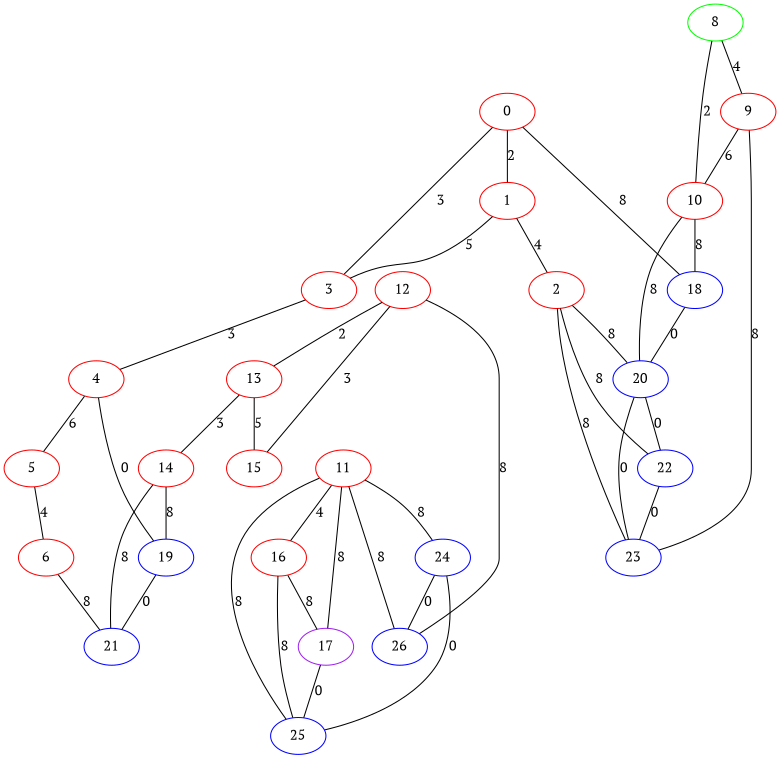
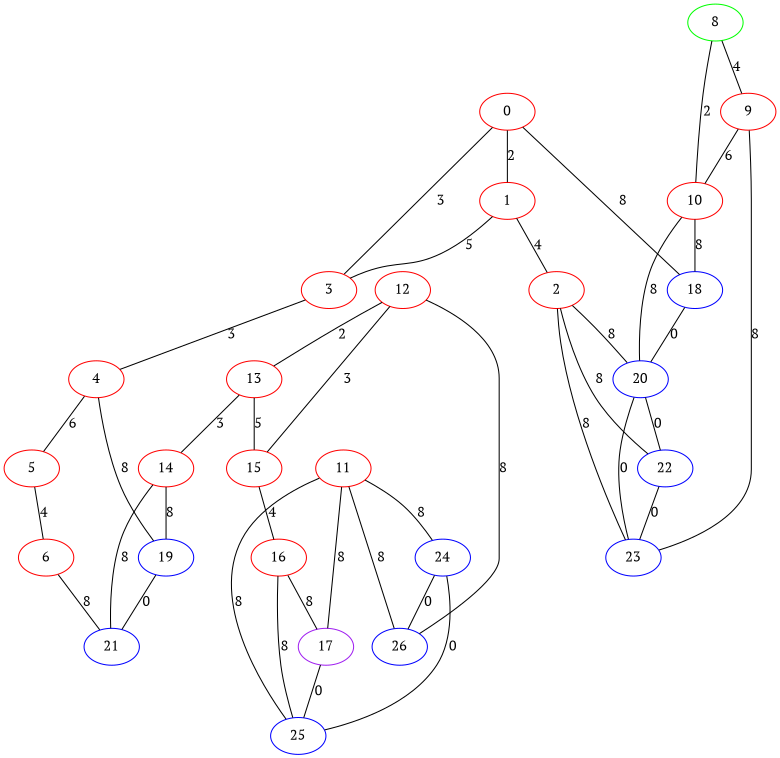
edge "4" -- "19": label "0" -> "8"
edge "11" -- "16": now "15" -- "16"
